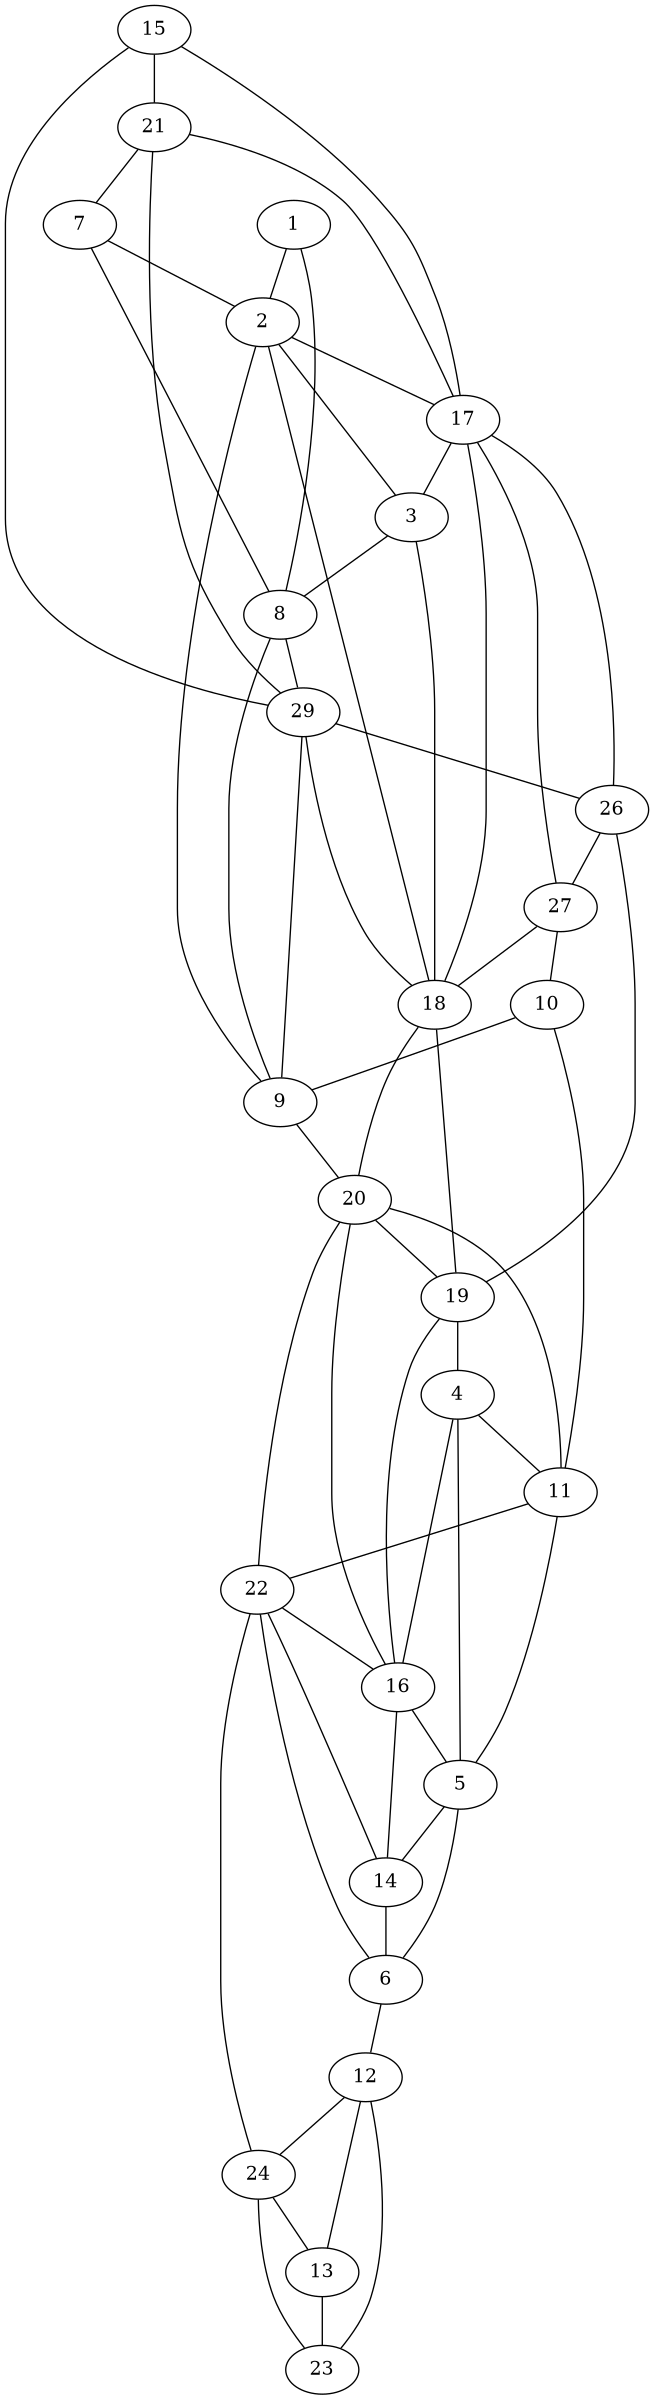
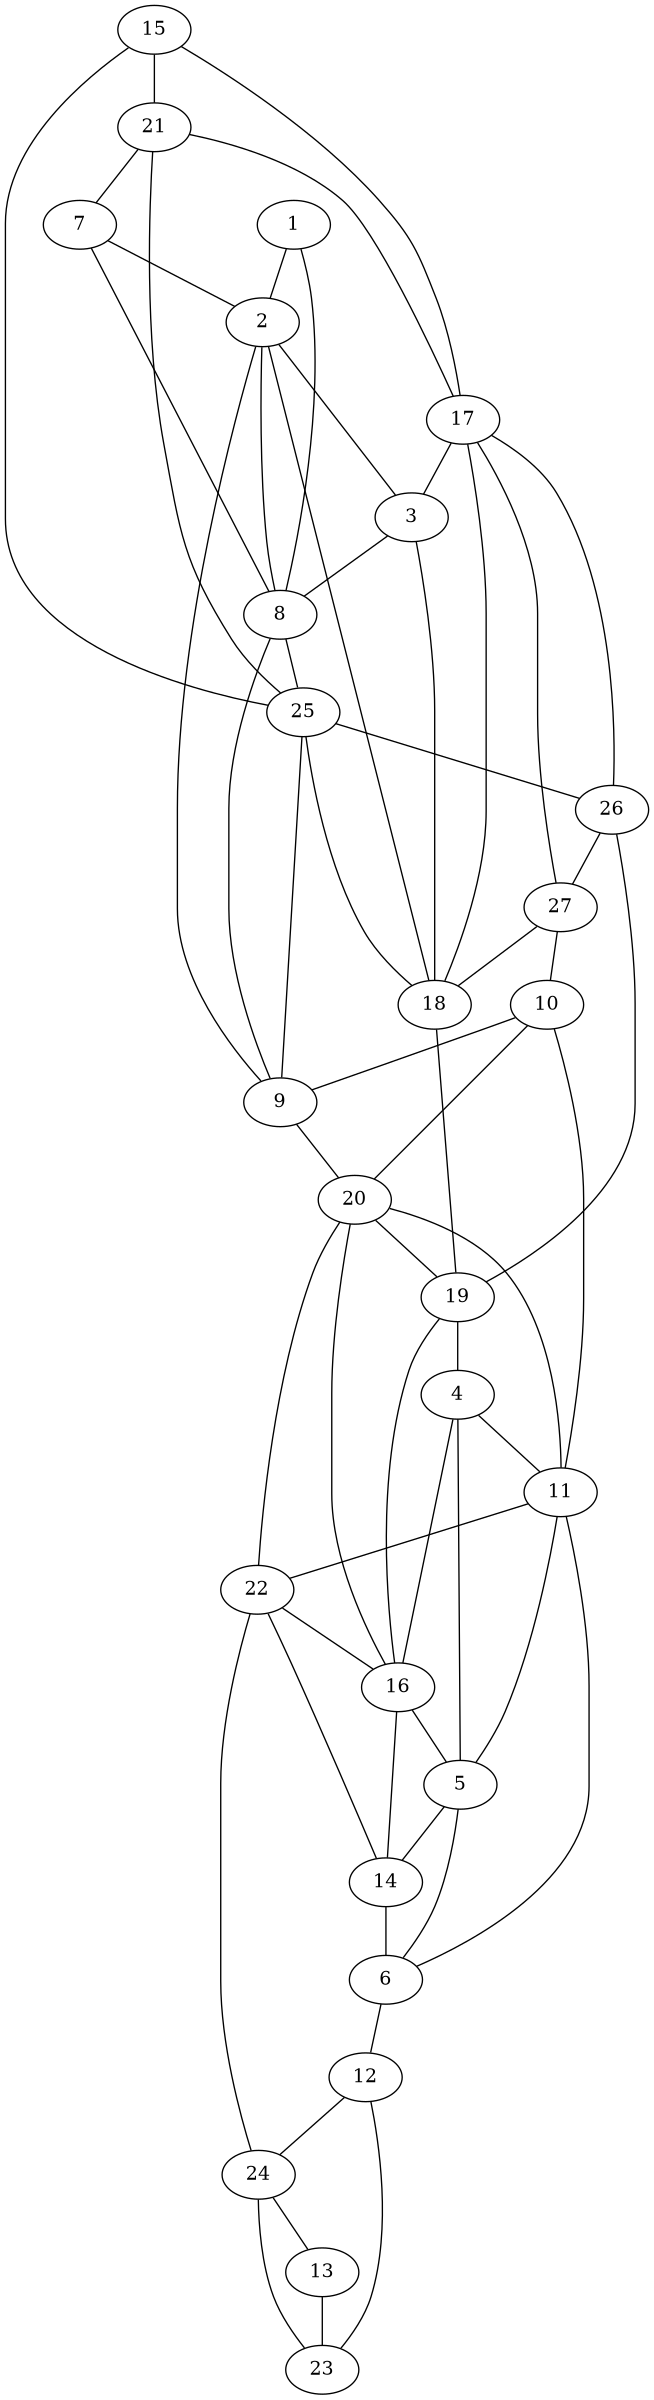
edge "2" -- "17": now "2" -- "8"
node "29": label "29" -> "25"
edge "18" -- "20": now "10" -- "20"
edge "22" -- "6": now "11" -- "6"
edge "12" -- "13": removed
